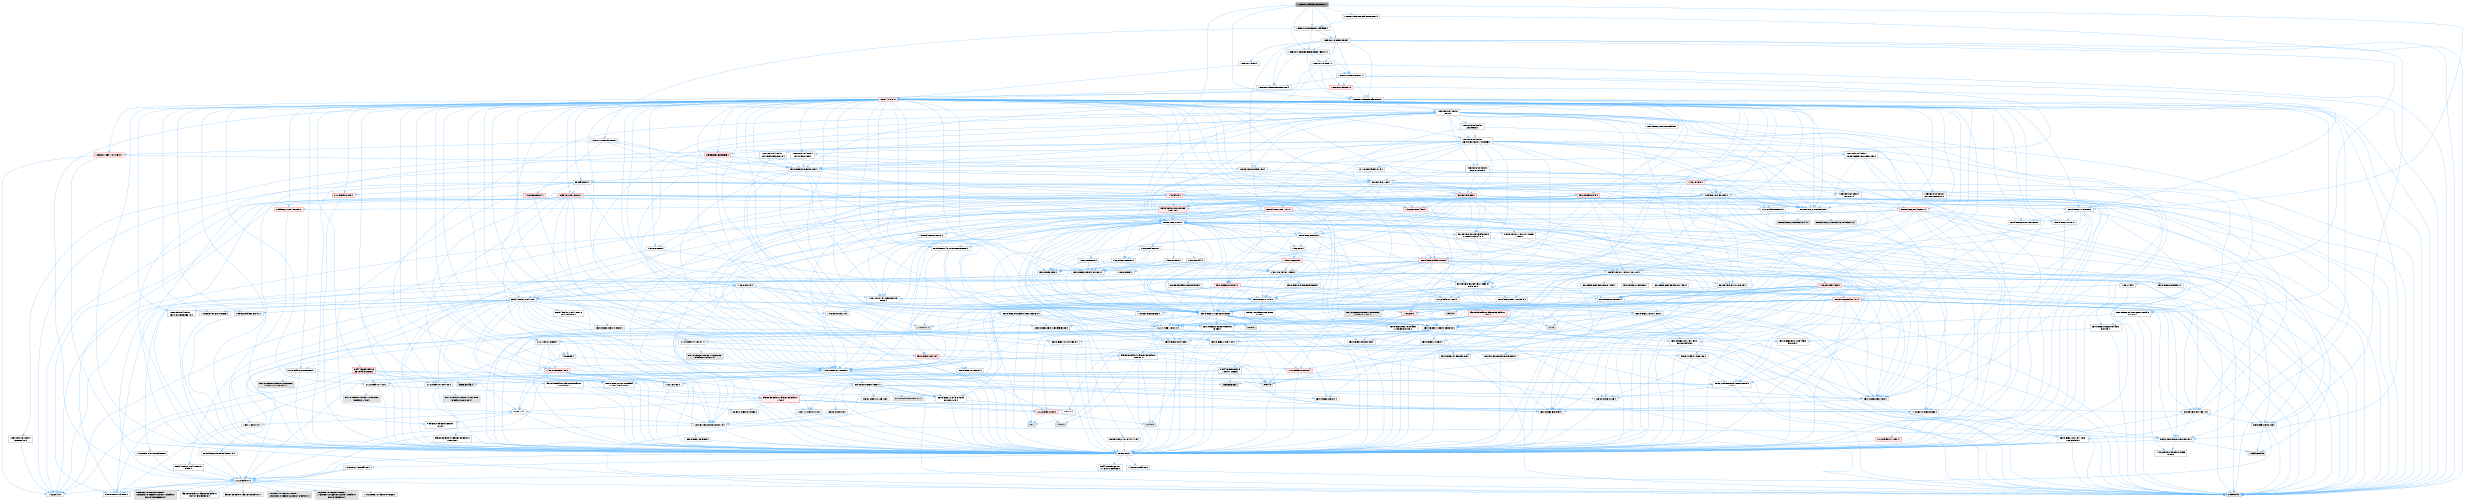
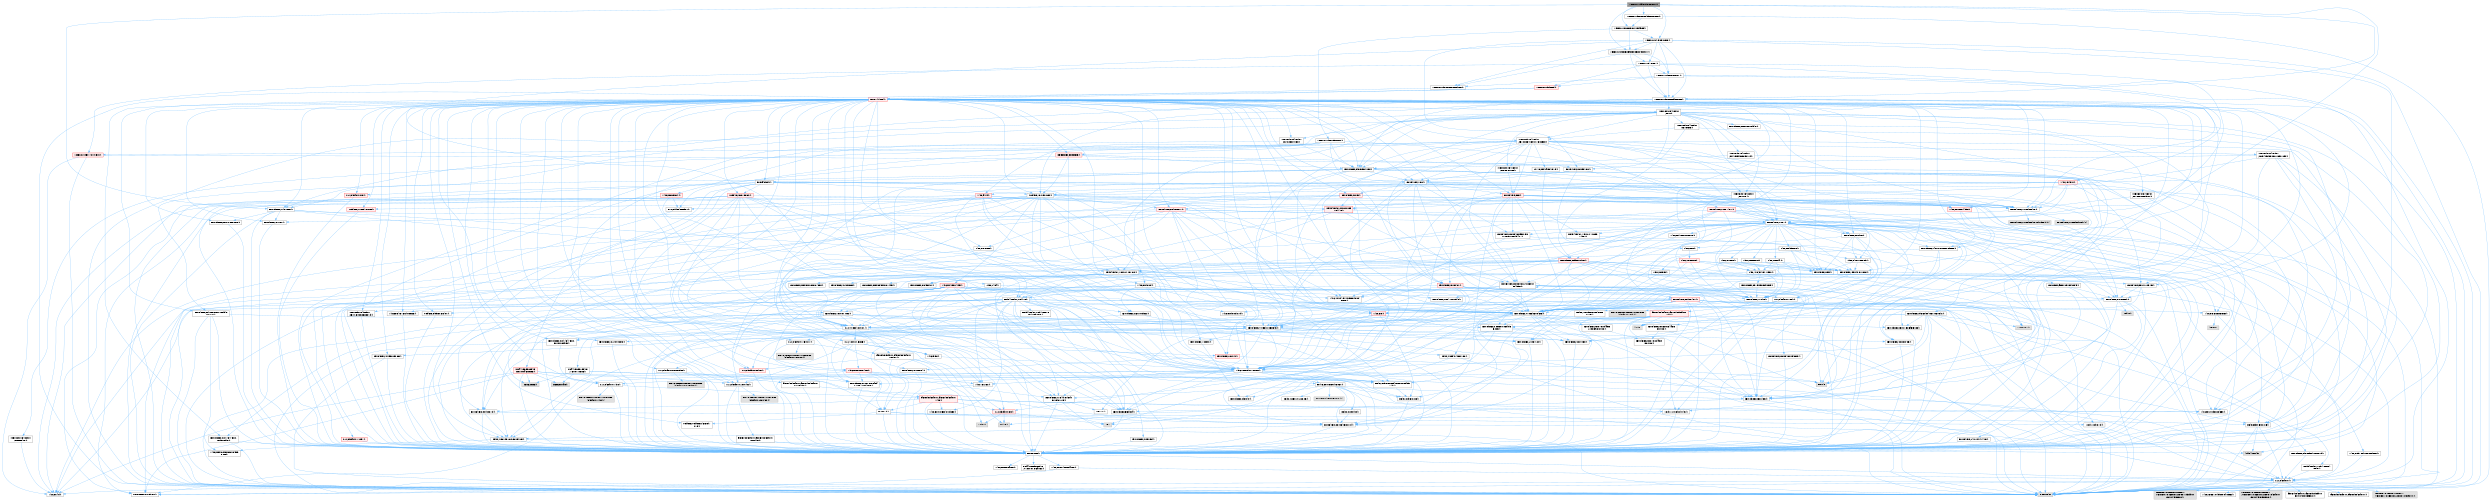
node "MetasoundLog.h": removed
edge "Internationalization /CulturePointer.h" -> "Containers/Map.h": now "MetasoundRenderCost.h" -> "Containers/Map.h"
edge "UObject/NameTypes.h" -> "Templates/UnrealTemplate.h": added
edge "Serialization/MemoryLayout.h" -> "Containers/StringFwd.h": removed
edge "Misc/Optional.h" -> "Serialization/Archive.h": now "Misc/Optional.h" -> "Templates/IsEnumClass.h"
edge "Internationalization /LocalizedTextSourceTypes.h" -> "Misc/EnumClassFlags.h": added
edge "Traits/IsCharEncodingCompatible With.h" -> "type_traits": now "Templates/ReversePredicate.h" -> "type_traits"
